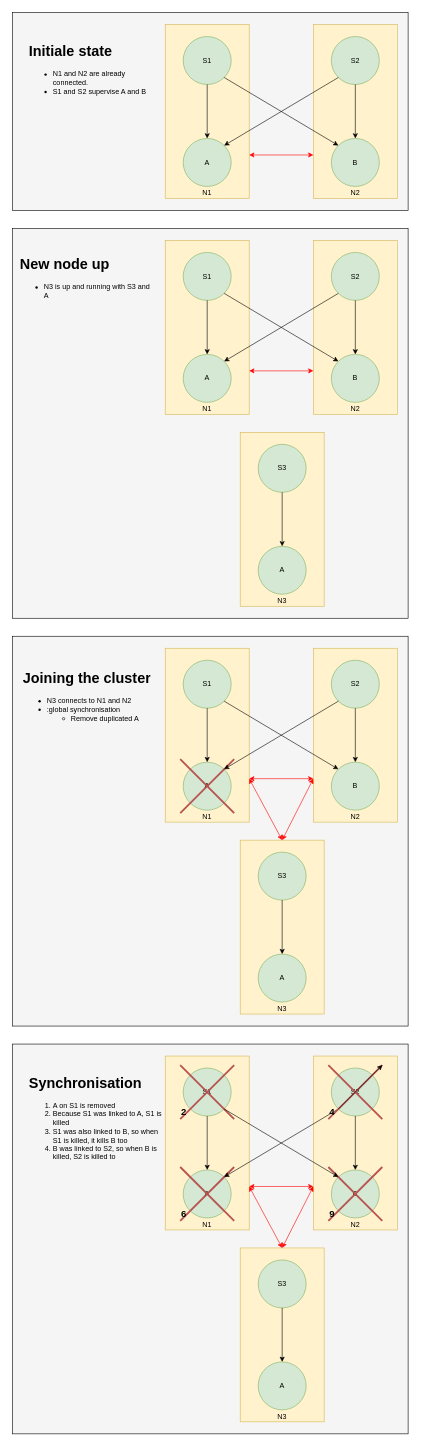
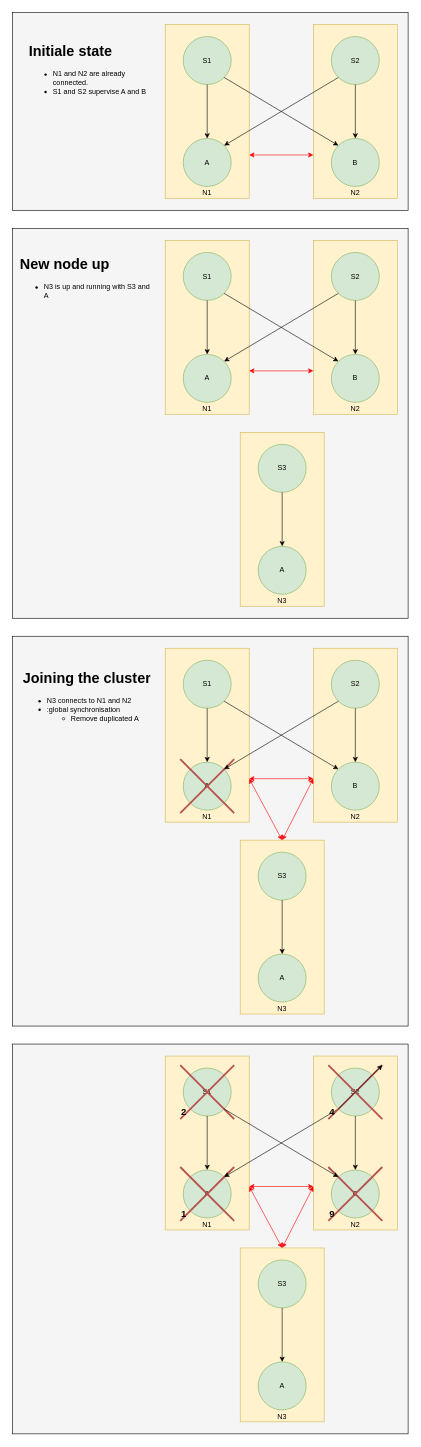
node "Synchronisation A on S1 is removed Because S1 was linked to A, S1 is killed S1 was also linked to B, so when S1 is killed, it kills B too B was linked to S2, so when B is killed, S2 is killed to": removed
node "6": label "6" -> "1"
